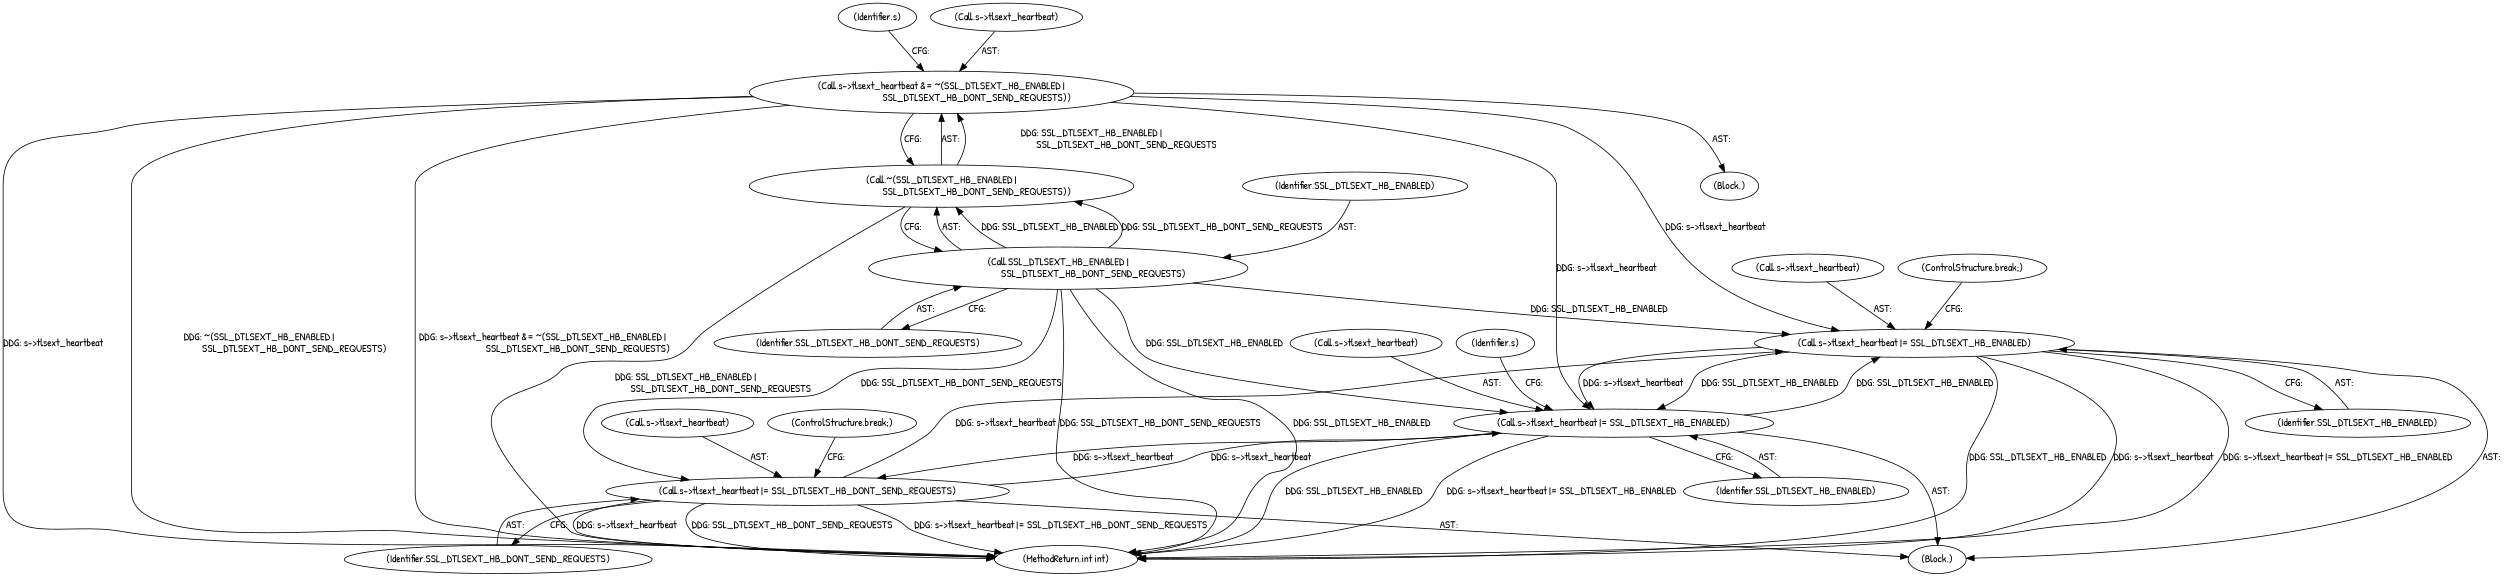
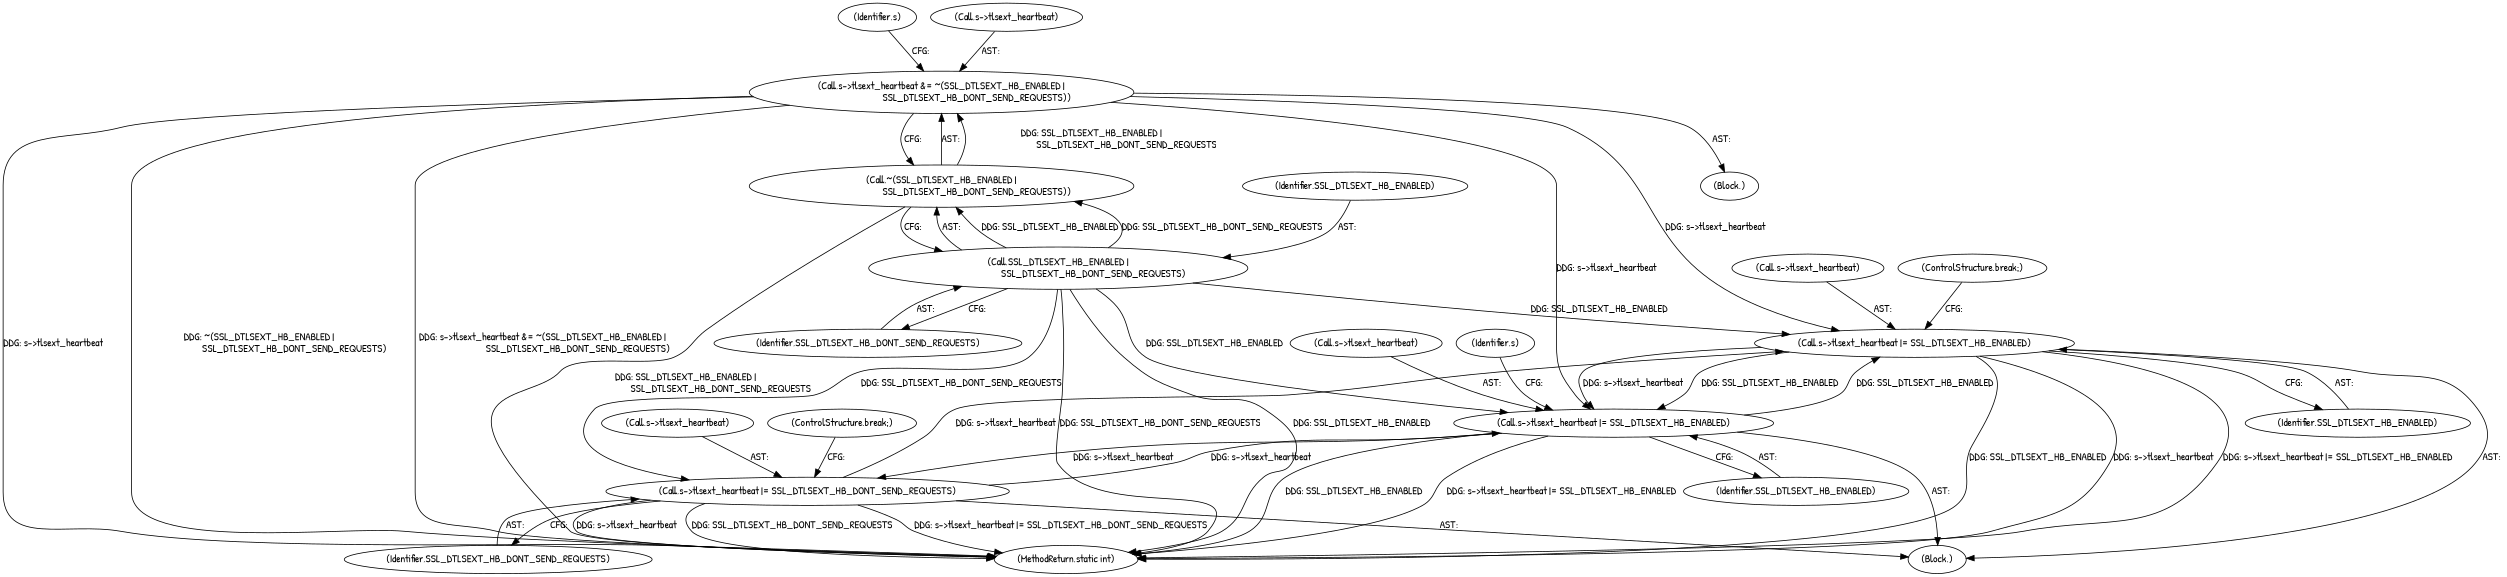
node "(MethodReturn,int int)": label "(MethodReturn,int int)" -> "(MethodReturn,static int)"
